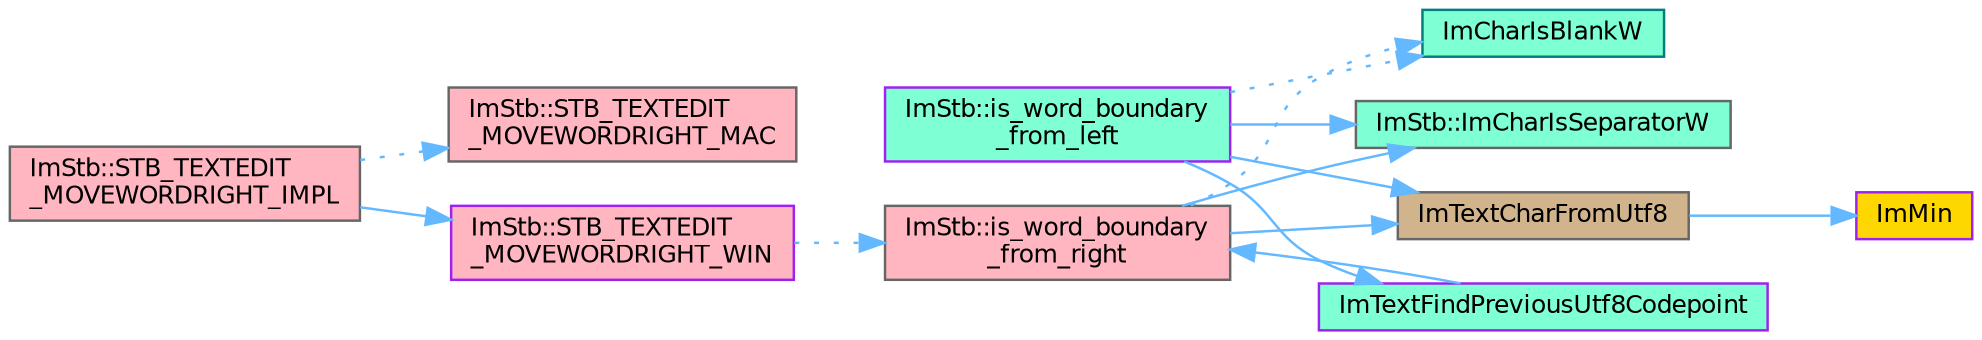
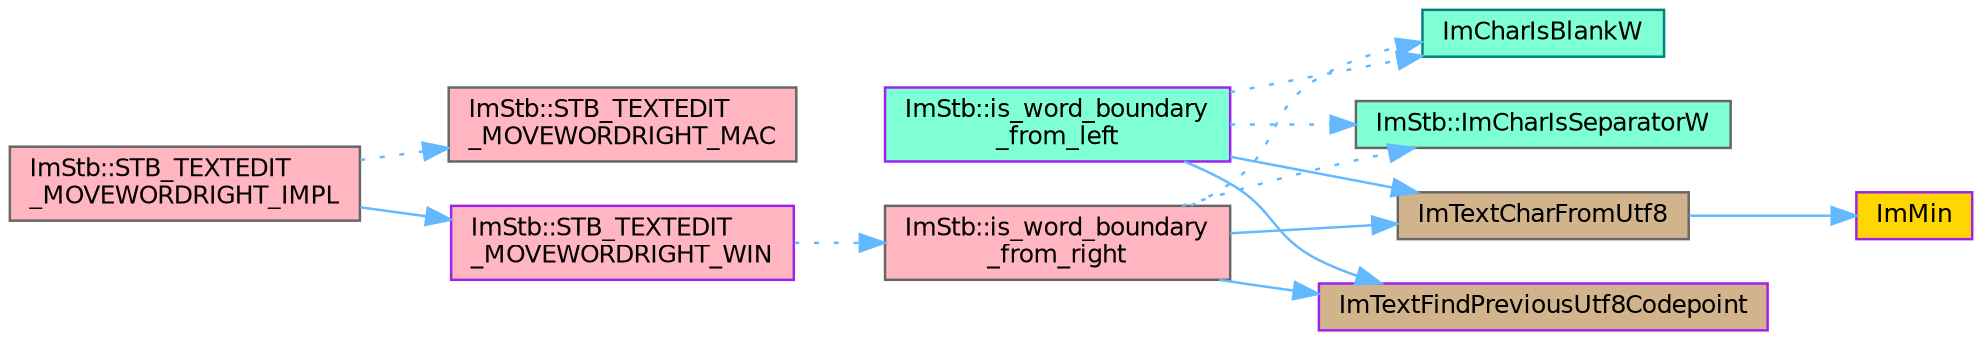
edge "ImStb::is_word_boundary _from_left" -> "ImStb::ImCharIsSeparatorW": style solid -> dotted
edge "ImStb::is_word_boundary _from_right" -> "ImStb::ImCharIsSeparatorW": style solid -> dotted
edge "ImTextFindPreviousUtf8Codepoint" -> "ImStb::is_word_boundary _from_right": reversed
node "ImTextFindPreviousUtf8Codepoint": fillcolor aquamarine -> tan
